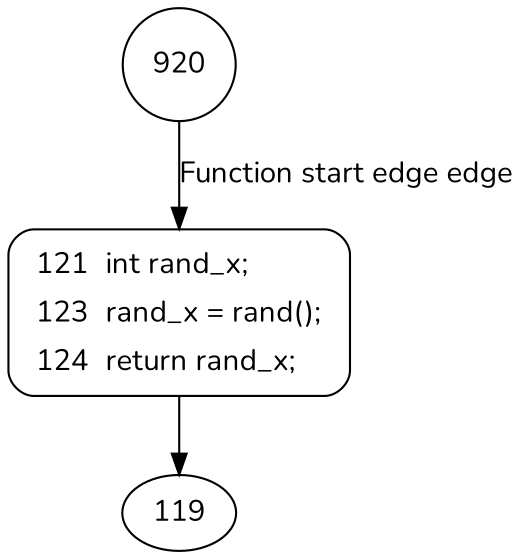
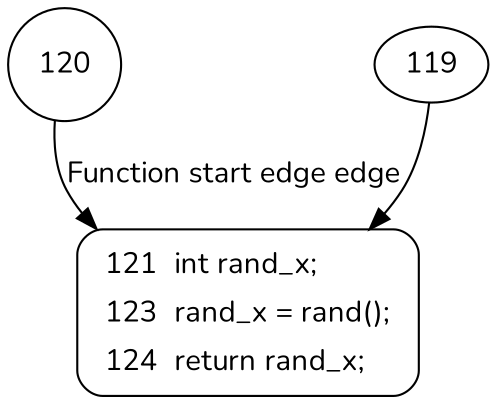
node "920": label "920" -> "120"
edge "121" -> "119": reversed
